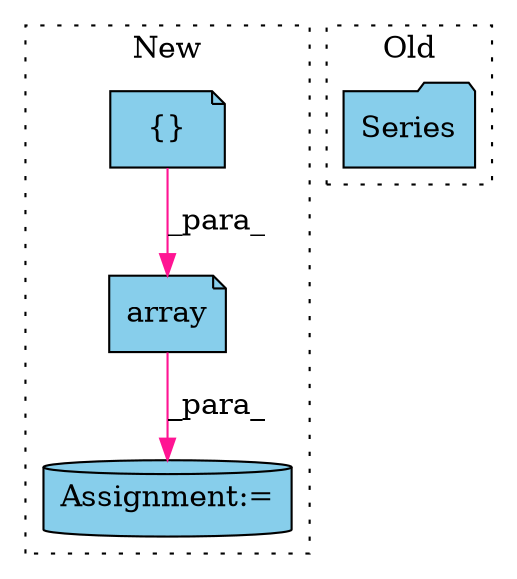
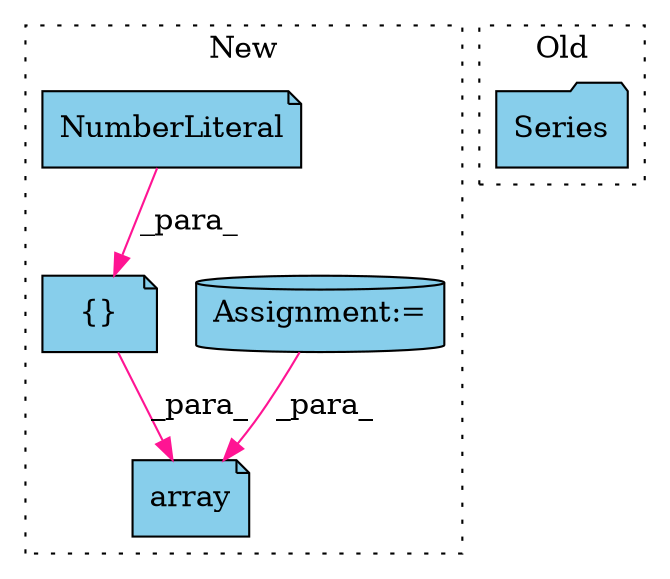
node "NumberLiteral": added
edge "array" -> "Assignment:=": reversed
